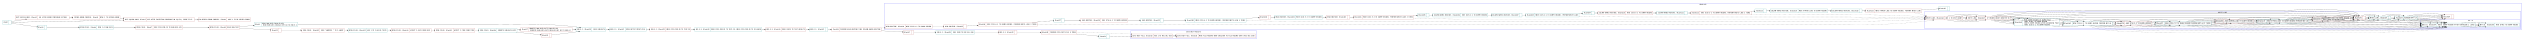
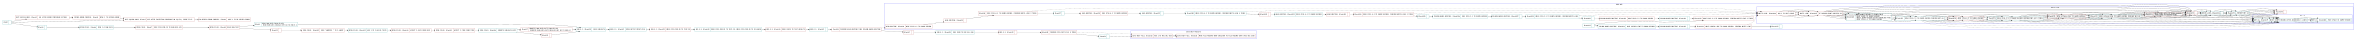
edge "Block112" -> "Block113": reversed
